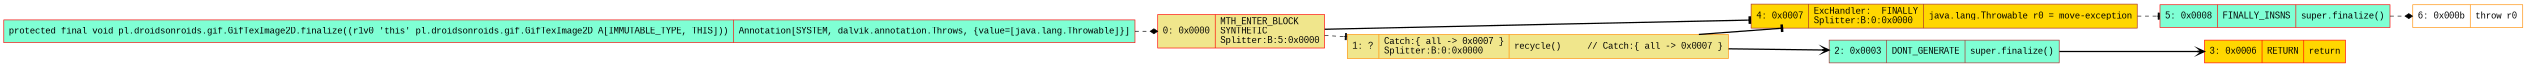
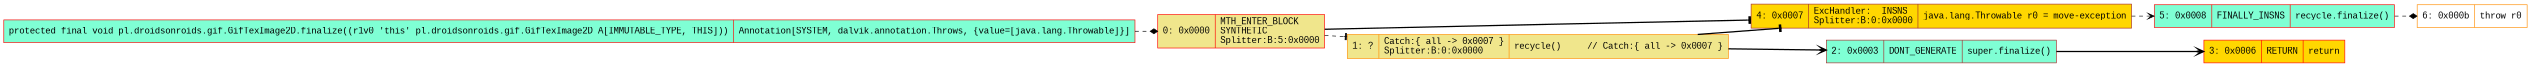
node "4: 0x0007": text "ExcHandler:  FINALLY" -> "ExcHandler:  INSNS"
edge "4: 0x0007" -> "5: 0x0008": arrowhead tee -> vee
node "5: 0x0008": text "super.finalize()" -> "recycle.finalize()"
